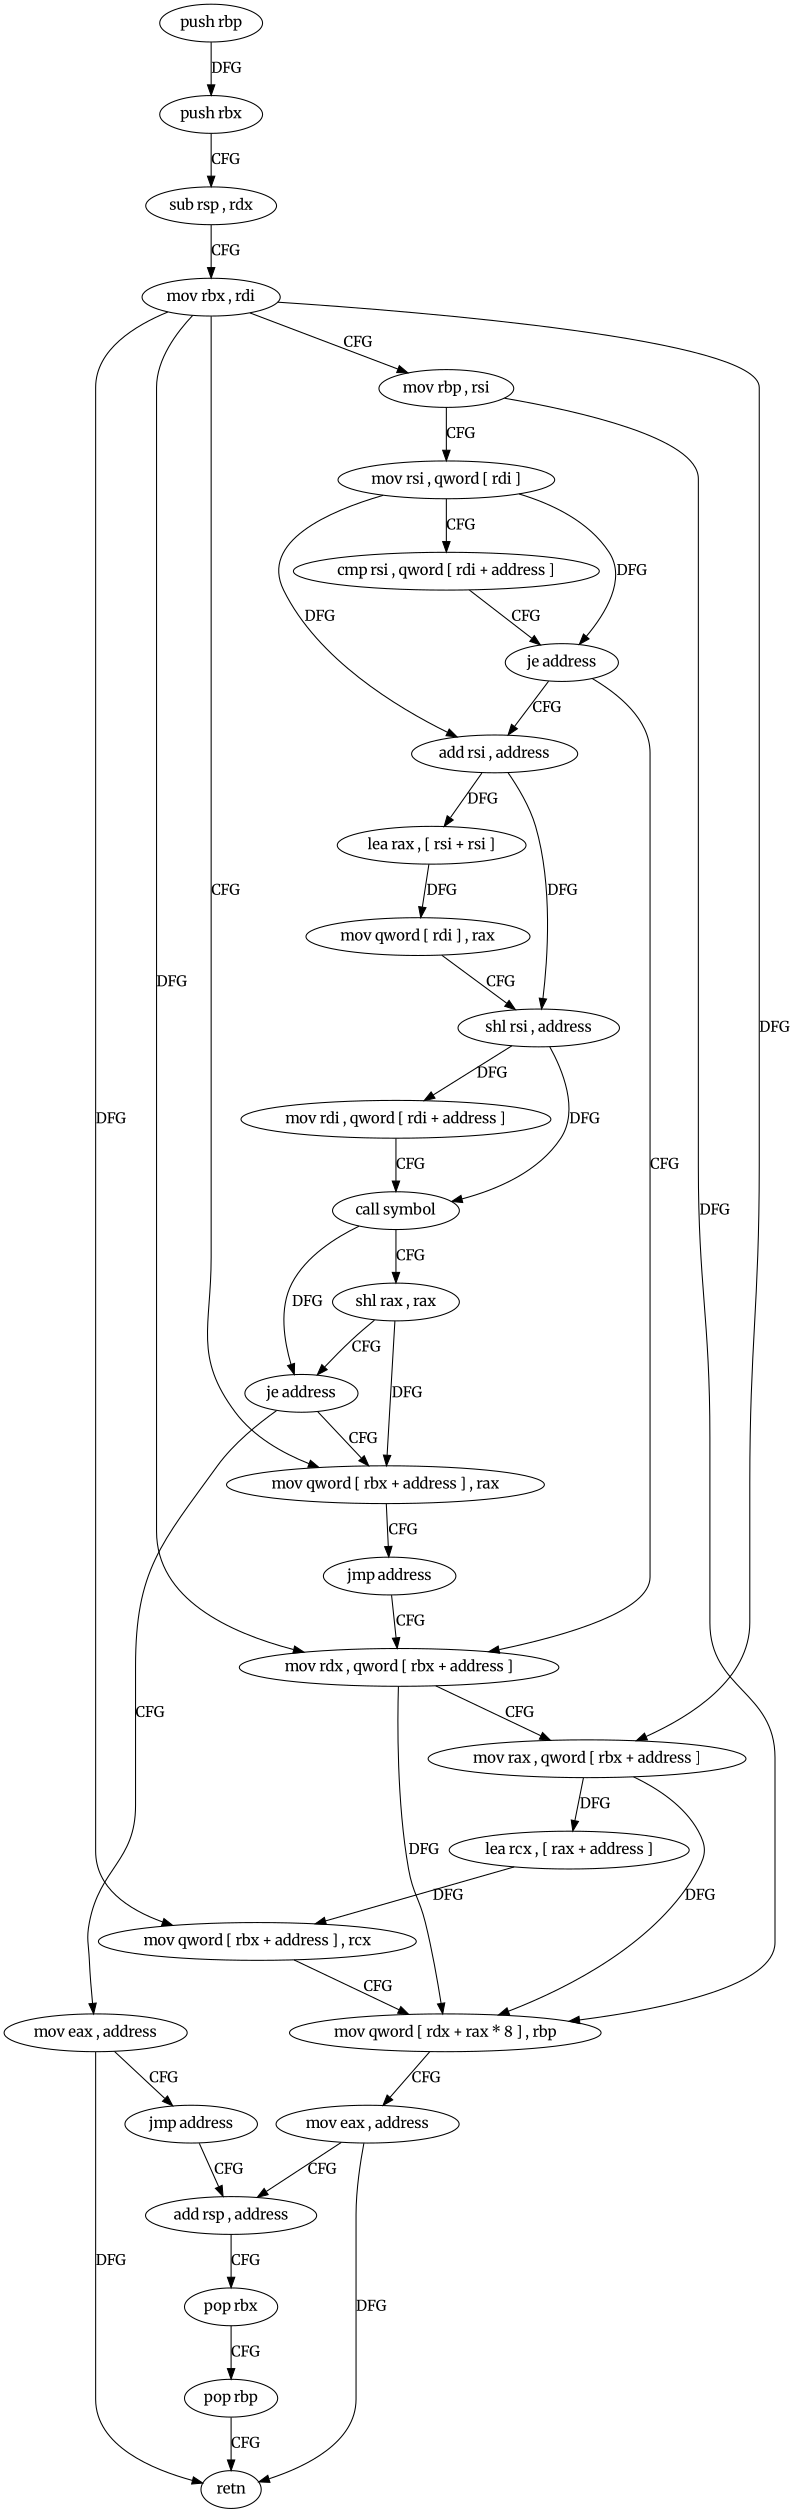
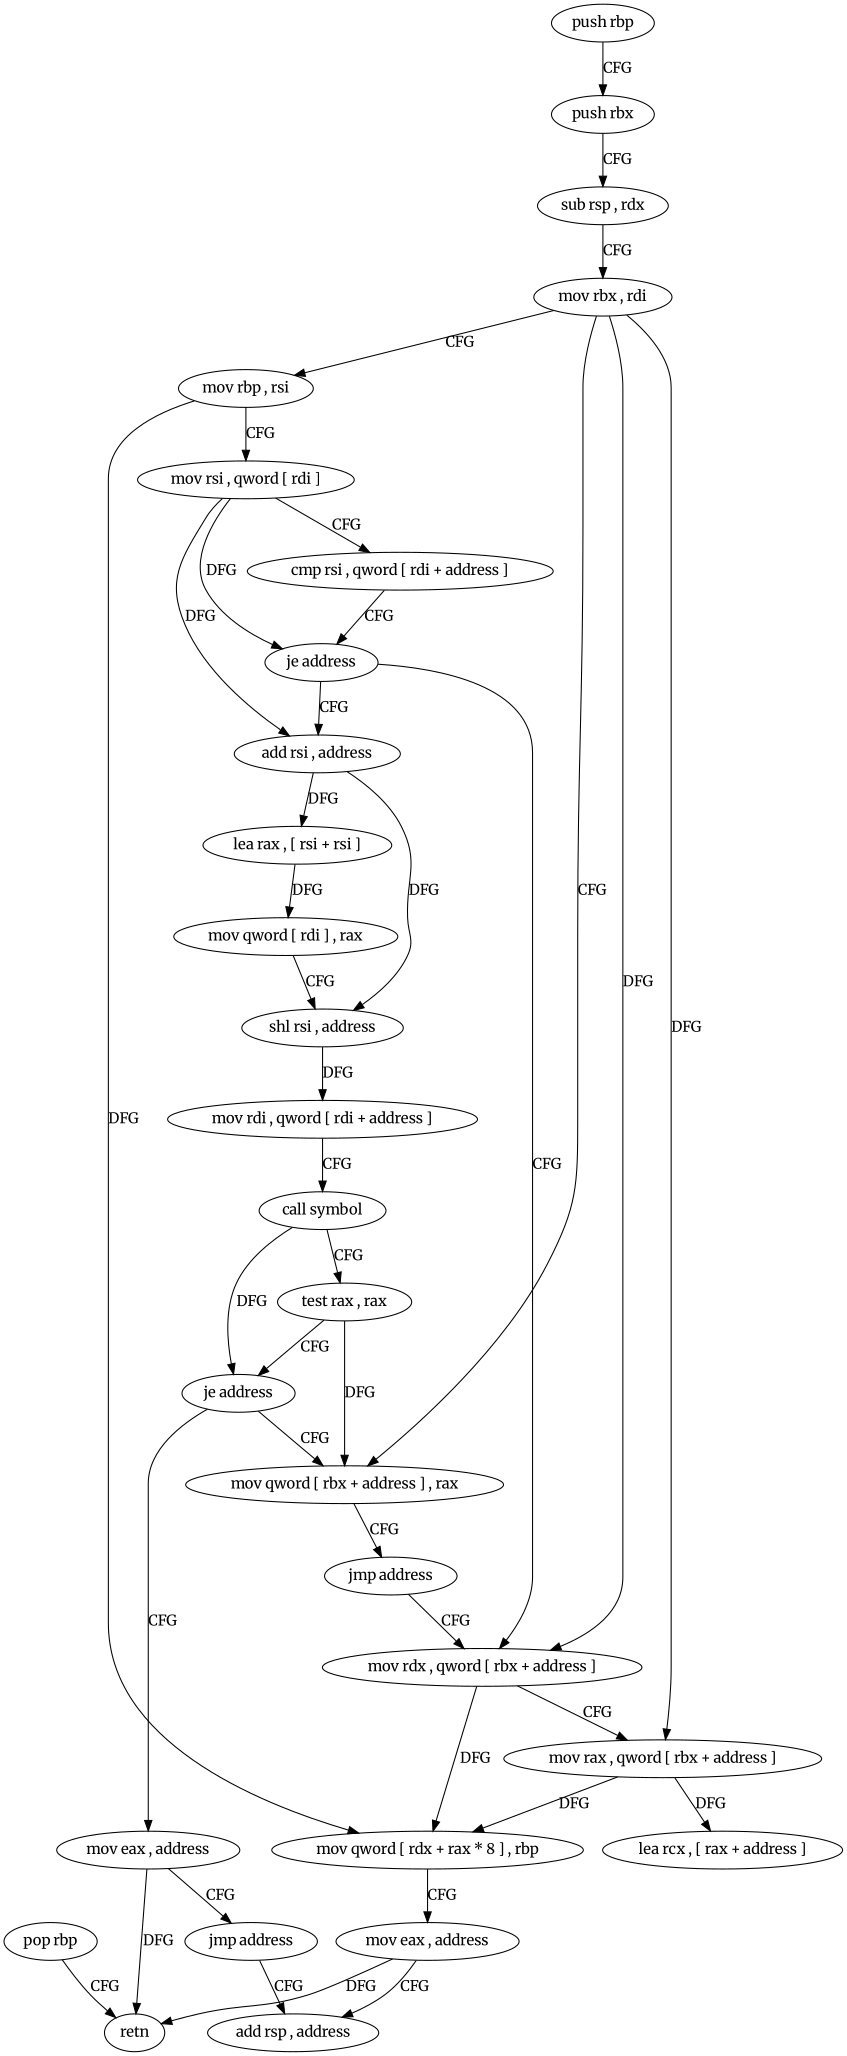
edge "push rbp" -> "push rbx": label "DFG" -> "CFG"
edge "shl rsi , address" -> "call symbol": removed, label "DFG"
node "shl rax , rax": label "shl rax , rax" -> "test rax , rax"
node "mov qword [ rbx + address ] , rcx": removed
node "pop rbx": removed
